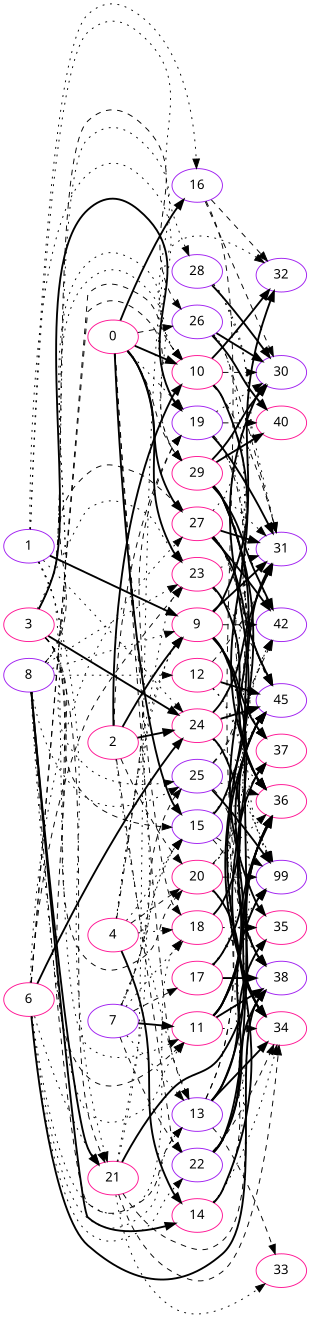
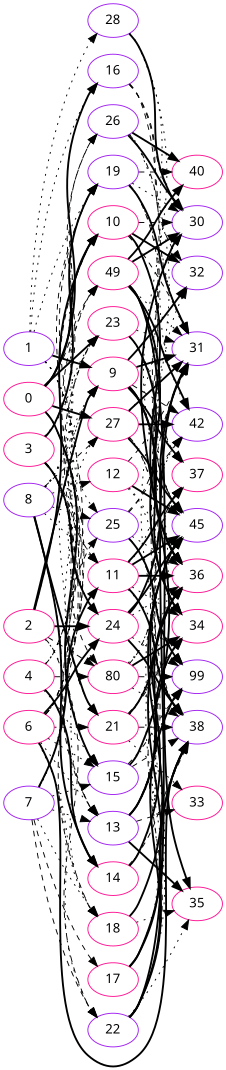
node "29": label "29" -> "49"
node "20": label "20" -> "80"
edge "21" -> "15": now "6" -> "15"
